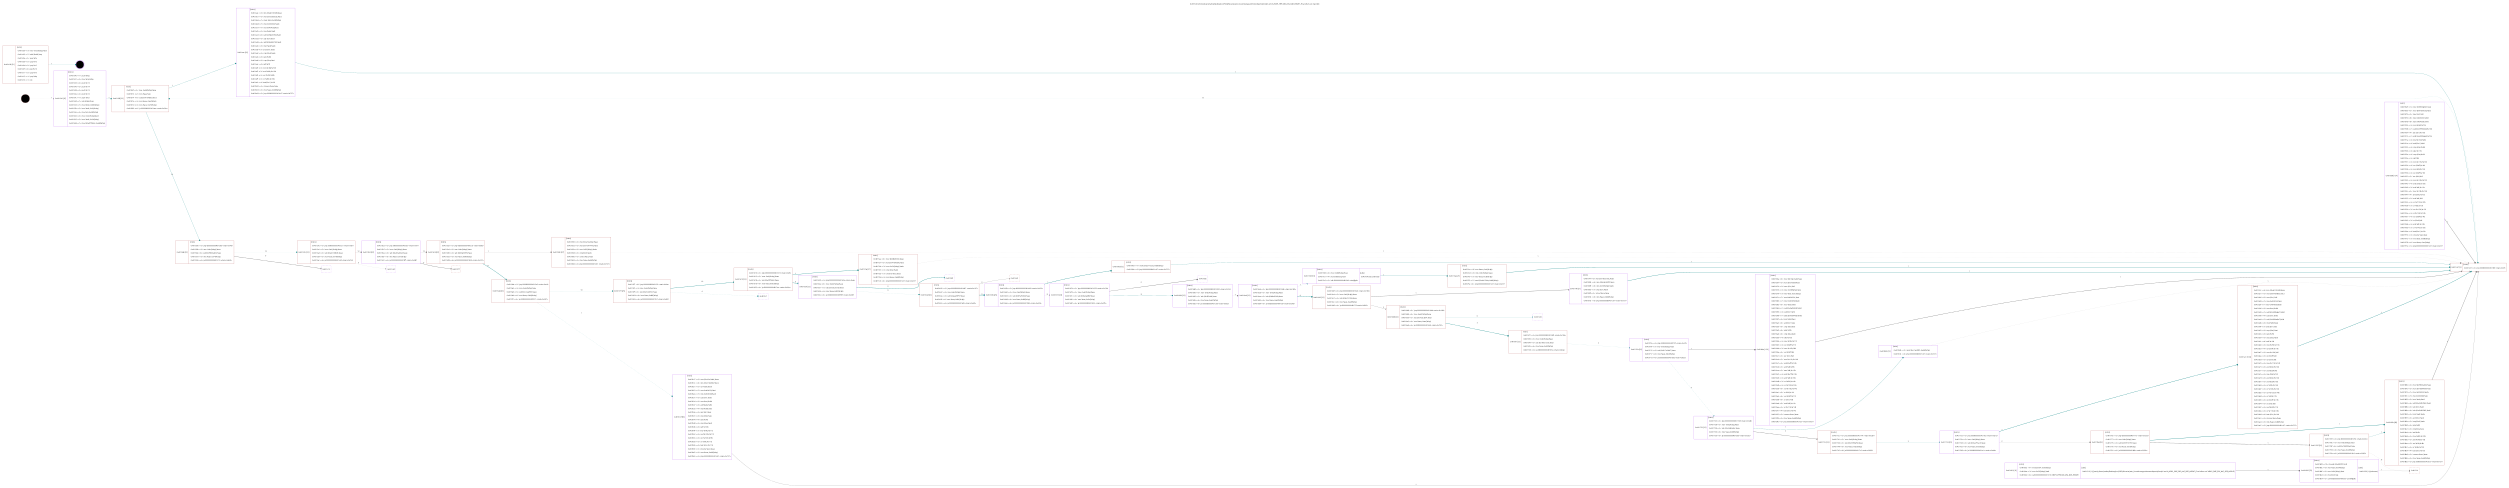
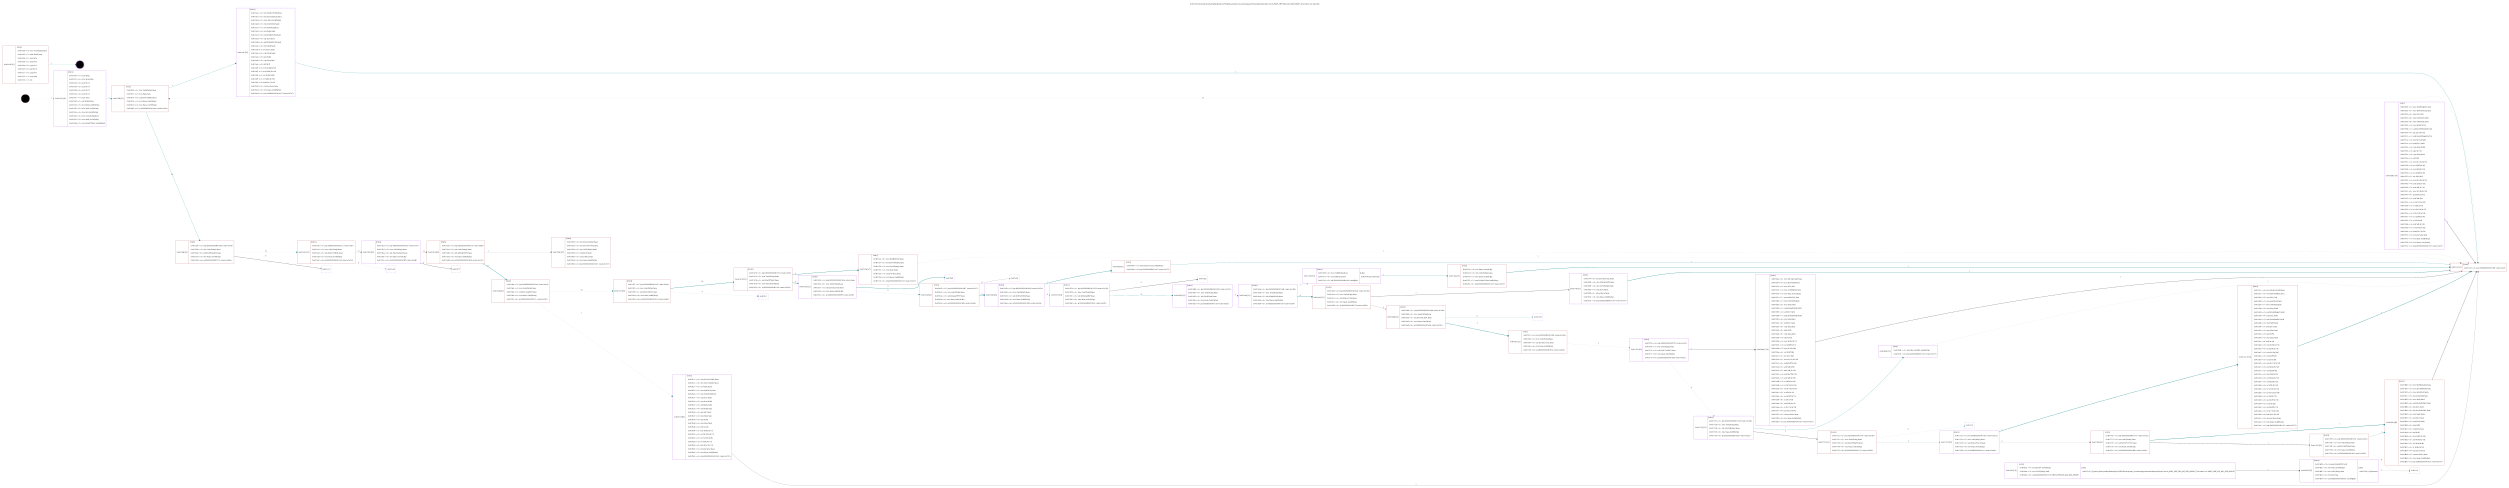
node "0x4017c5": added
